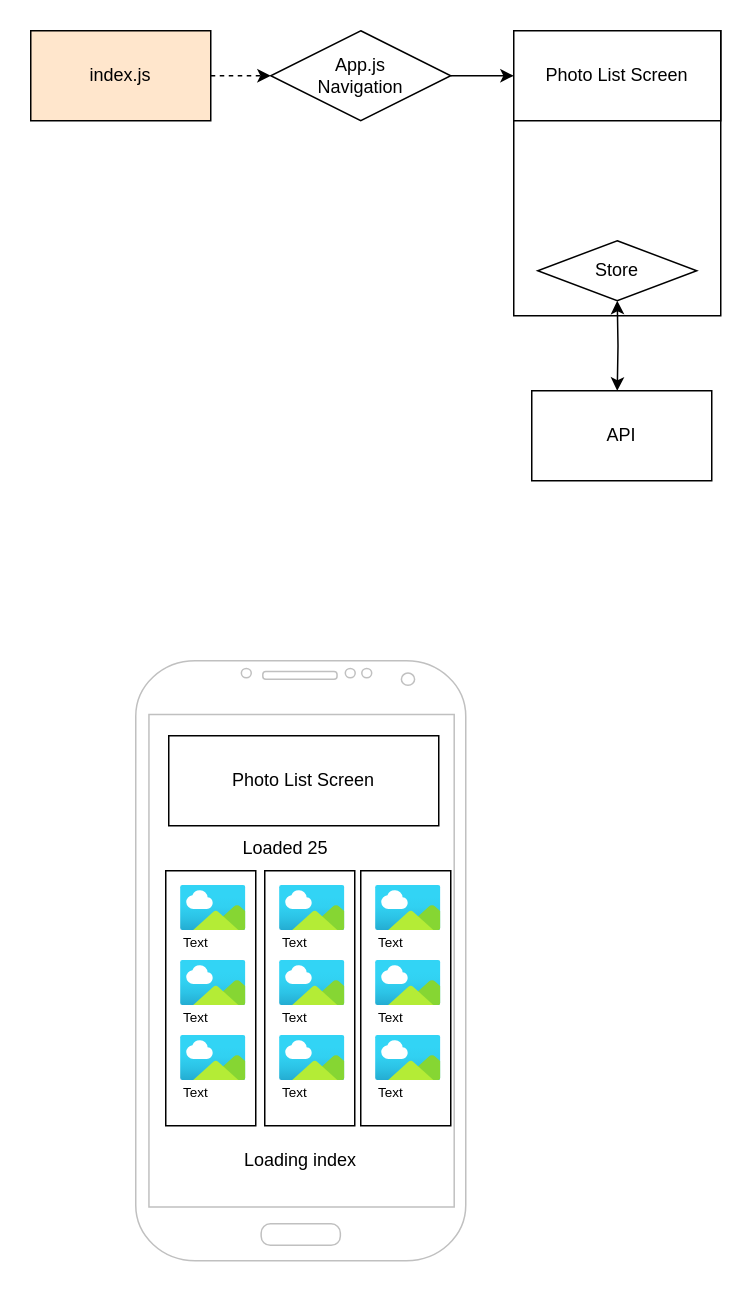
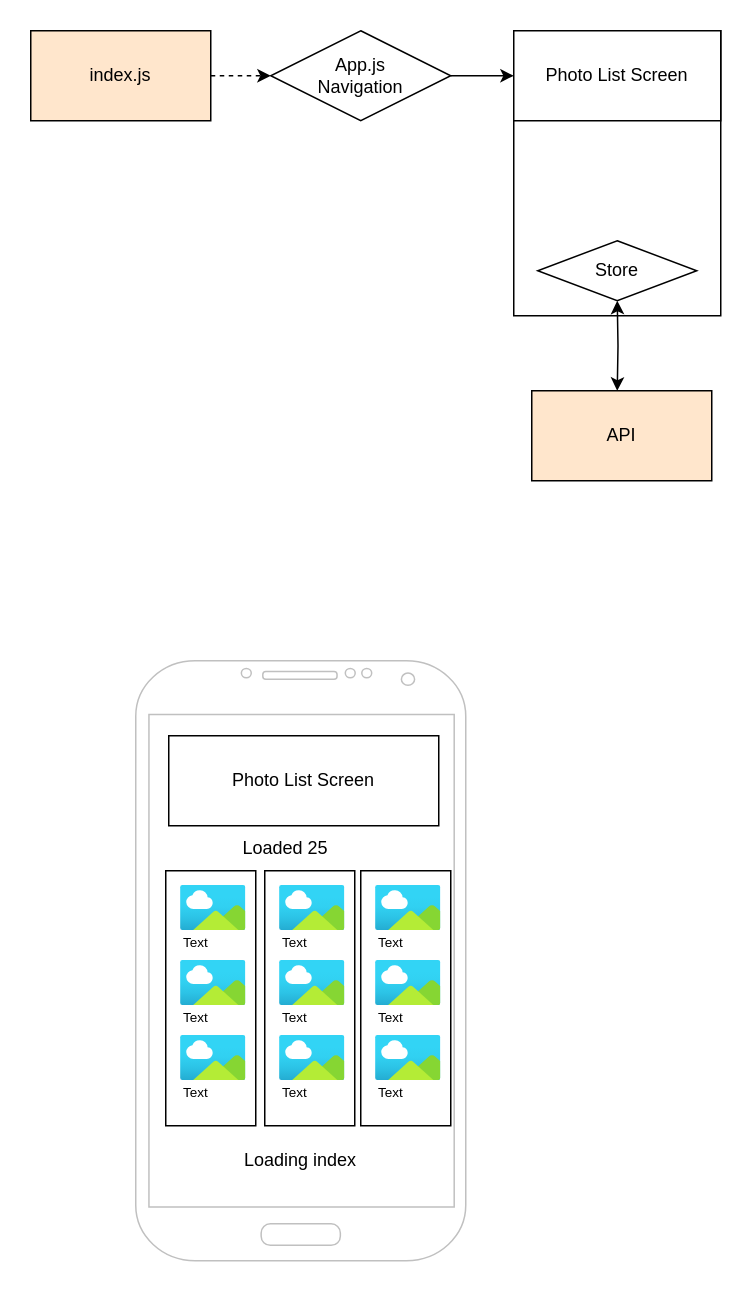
node "API": fillcolor #ffffff -> #ffe6cc
